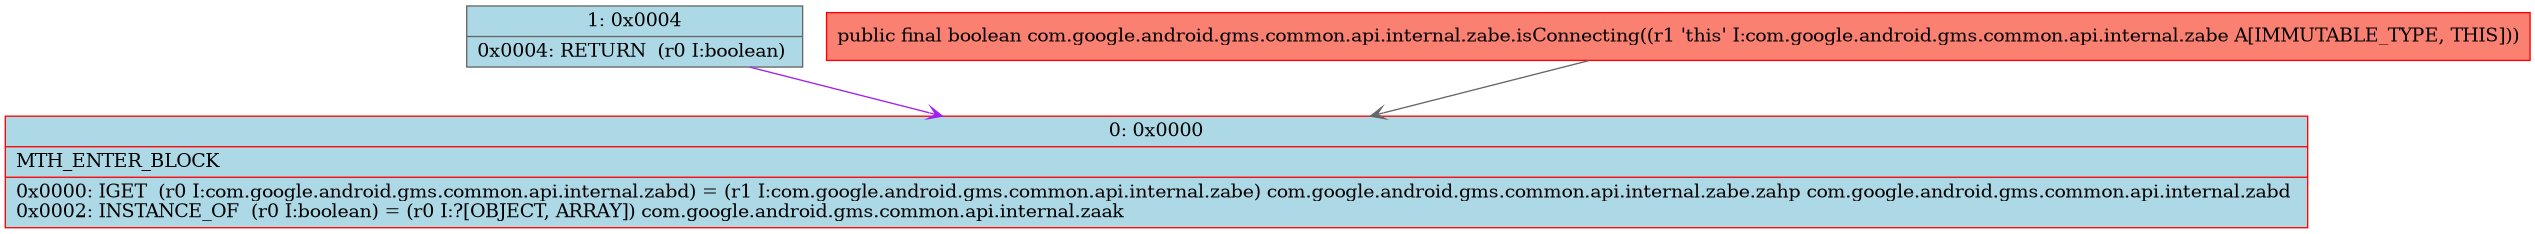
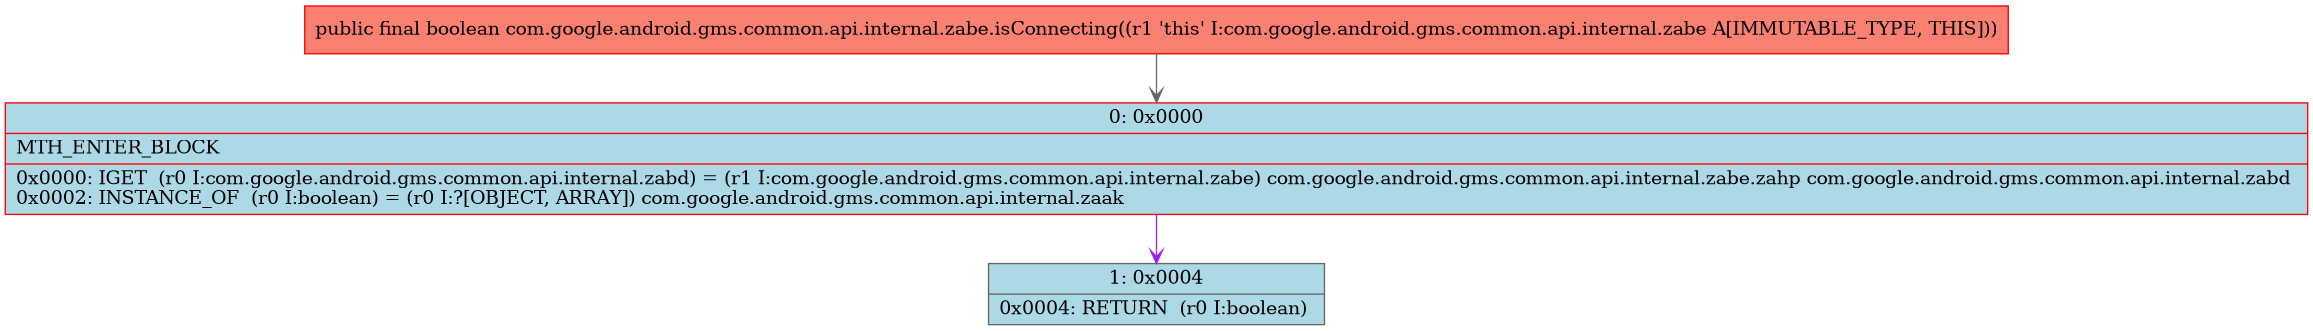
edge "1: 0x0004" -> "0: 0x0000": reversed
